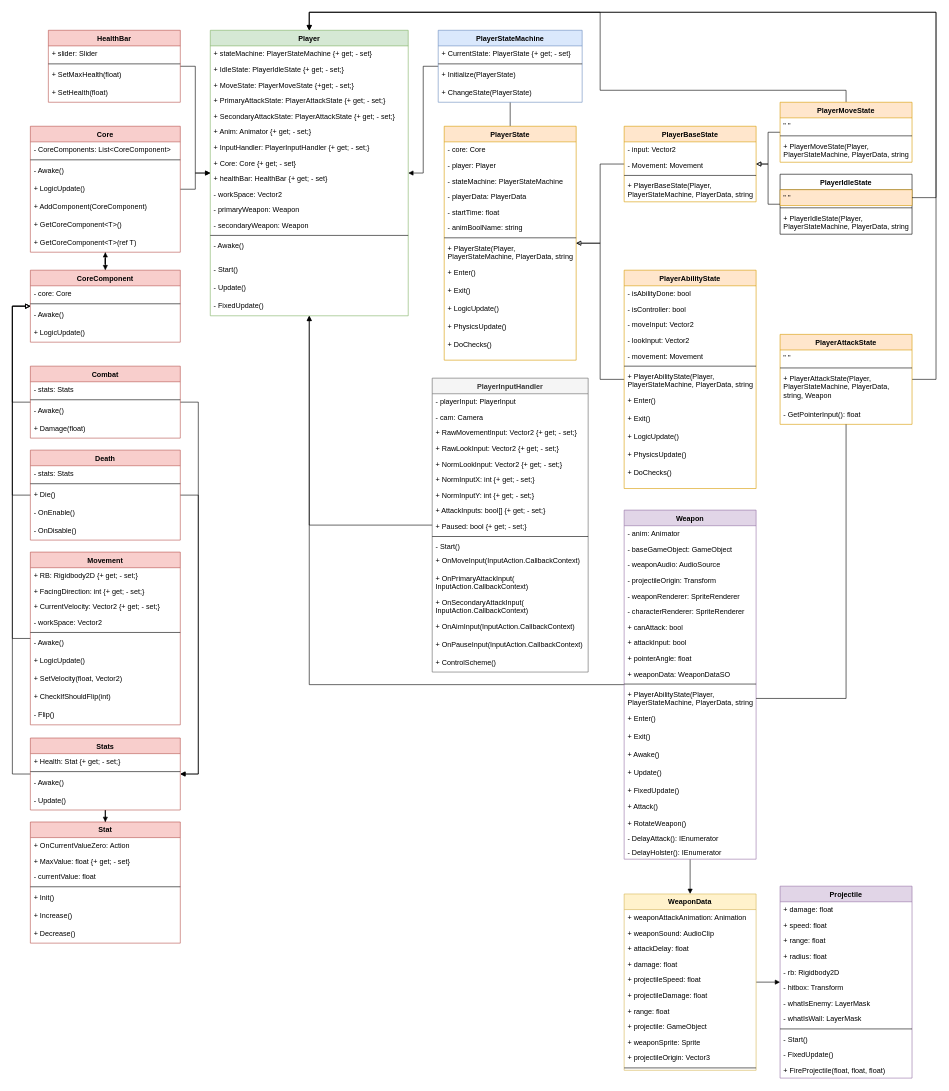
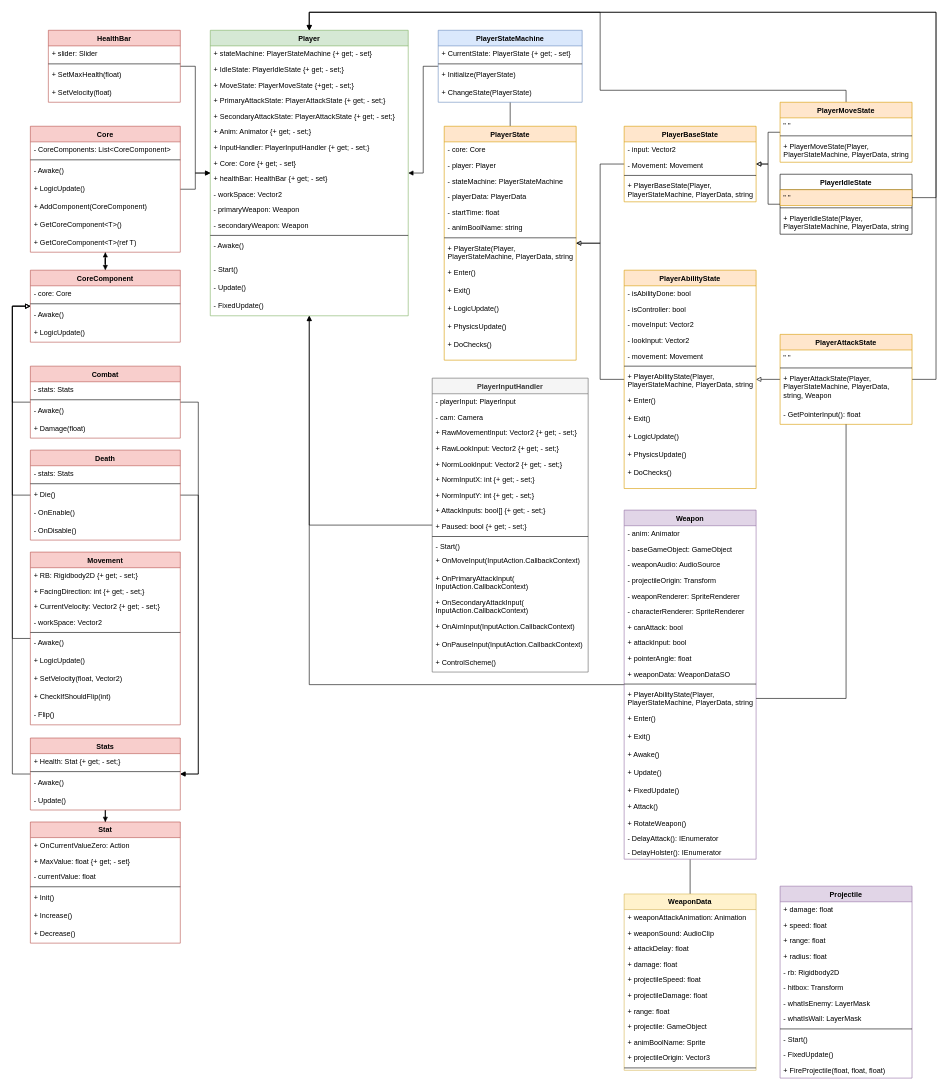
node "+ SetHealth(float)": label "+ SetHealth(float)" -> "+ SetVelocity(float)"
edge "PlayerAttackState" -> "PlayerAbilityState": added
edge "Weapon" -> "WeaponData": arrowhead block -> none
edge "WeaponData" -> "Projectile": removed
node "+ weaponSprite: Sprite": label "+ weaponSprite: Sprite" -> "+ animBoolName: Sprite"
